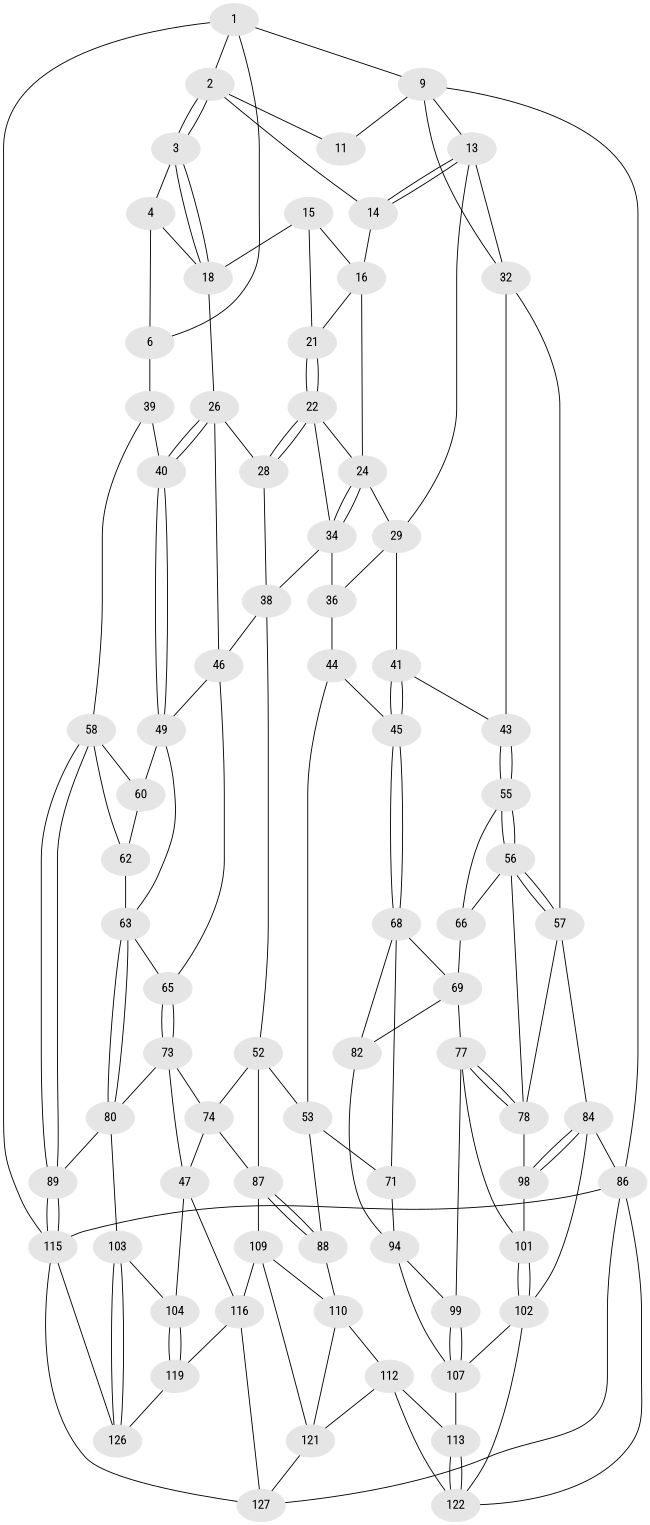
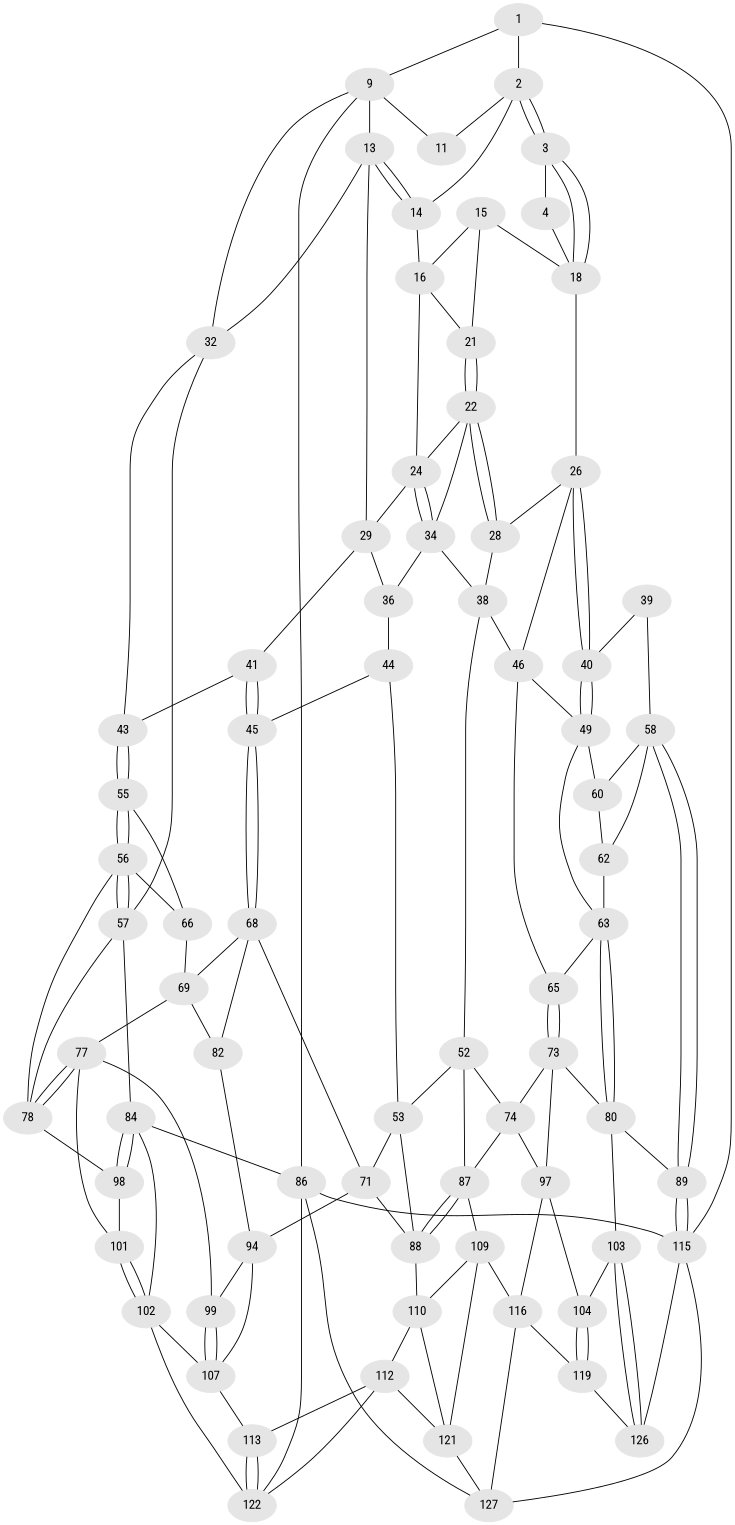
node "6": removed
node "47": label "47" -> "97"
edge "71" -- "88": added
